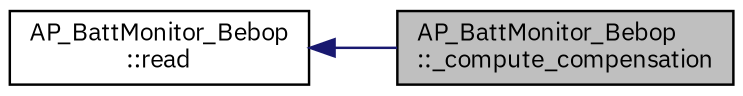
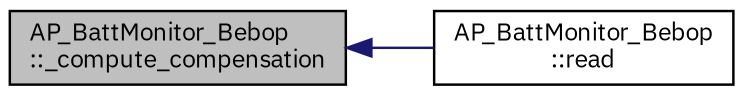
edge "AP_BattMonitor_Bebop ::_compute_compensation" -> "AP_BattMonitor_Bebop ::read": reversed
